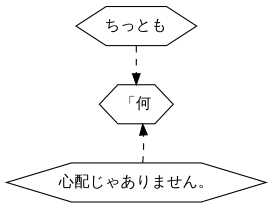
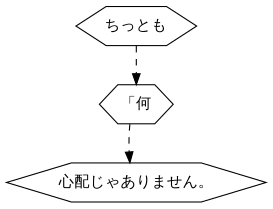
edge "心配じゃありません。" -> "「何": reversed
